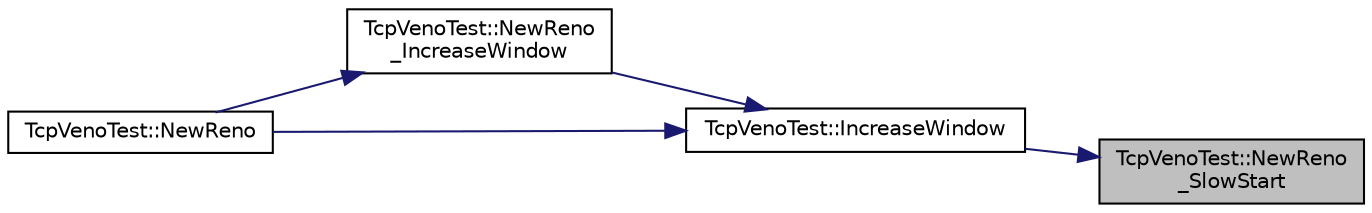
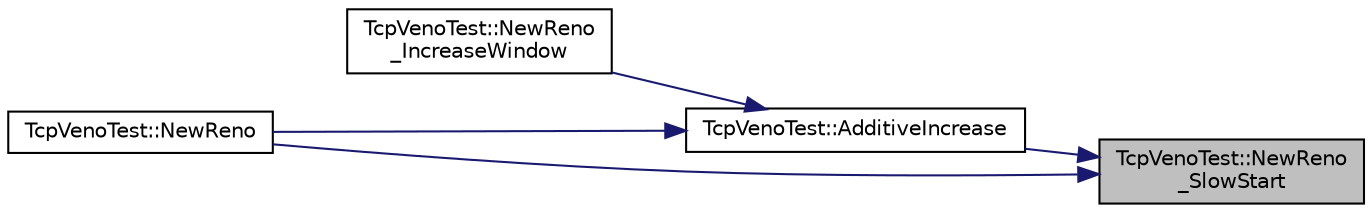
edge "TcpVenoTest::NewReno" -> "TcpVenoTest::NewReno _IncreaseWindow": now "TcpVenoTest::NewReno" -> "TcpVenoTest::NewReno _SlowStart"
node "TcpVenoTest::IncreaseWindow": label "TcpVenoTest::IncreaseWindow" -> "TcpVenoTest::AdditiveIncrease"
